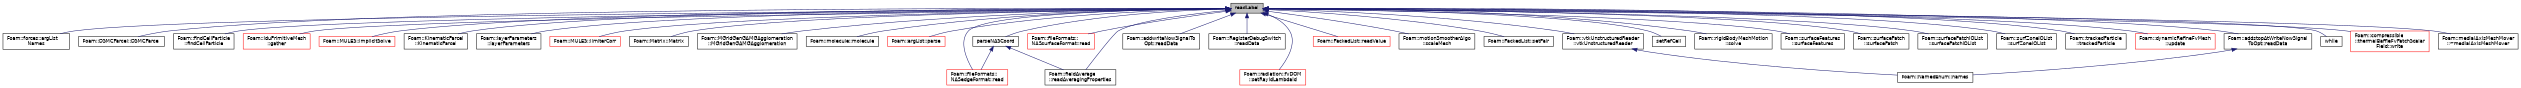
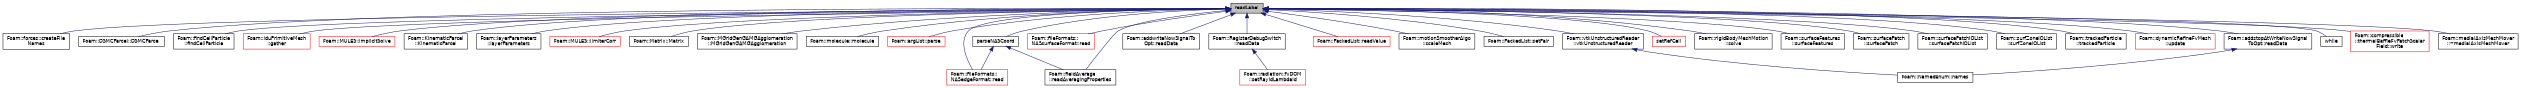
edge "Foam::radiation::fvDOM ::setRayIdLambdaId" -> "readLabel": now "Foam::radiation::fvDOM ::setRayIdLambdaId" -> "Foam::RegisterDebugSwitch ::readData"
node "Foam::forces::argList Names": label "Foam::forces::argList Names" -> "Foam::forces::createFile Names"
node "setRefCell": color black -> red
